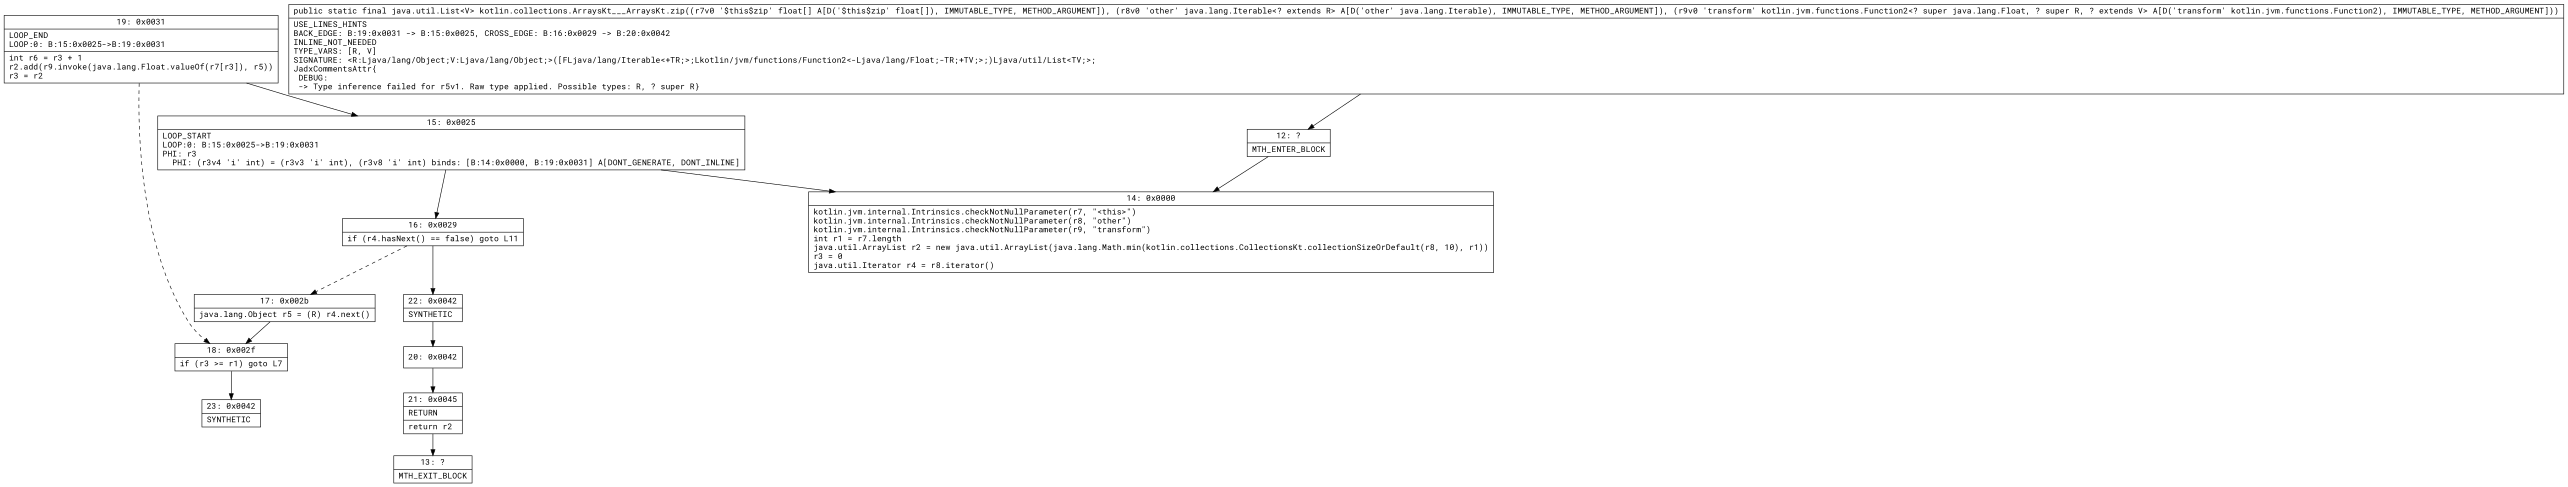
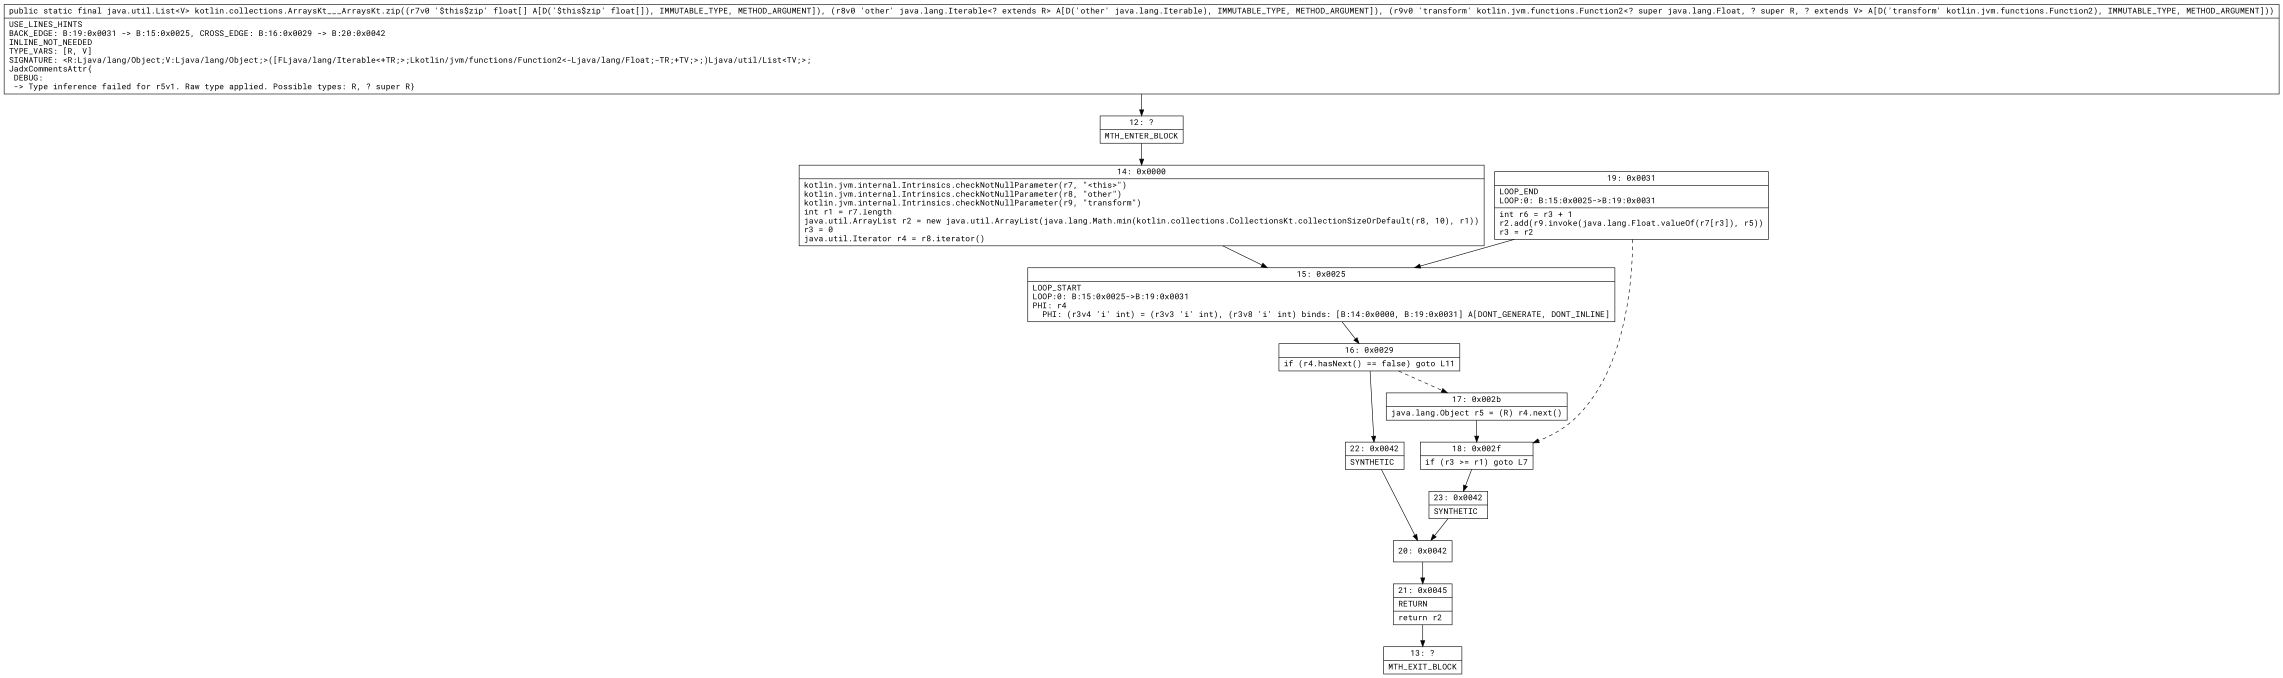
node "15: 0x0025": text "PHI: r3" -> "PHI: r4"
edge "15: 0x0025" -> "14: 0x0000": reversed
edge "23: 0x0042" -> "20: 0x0042": added
